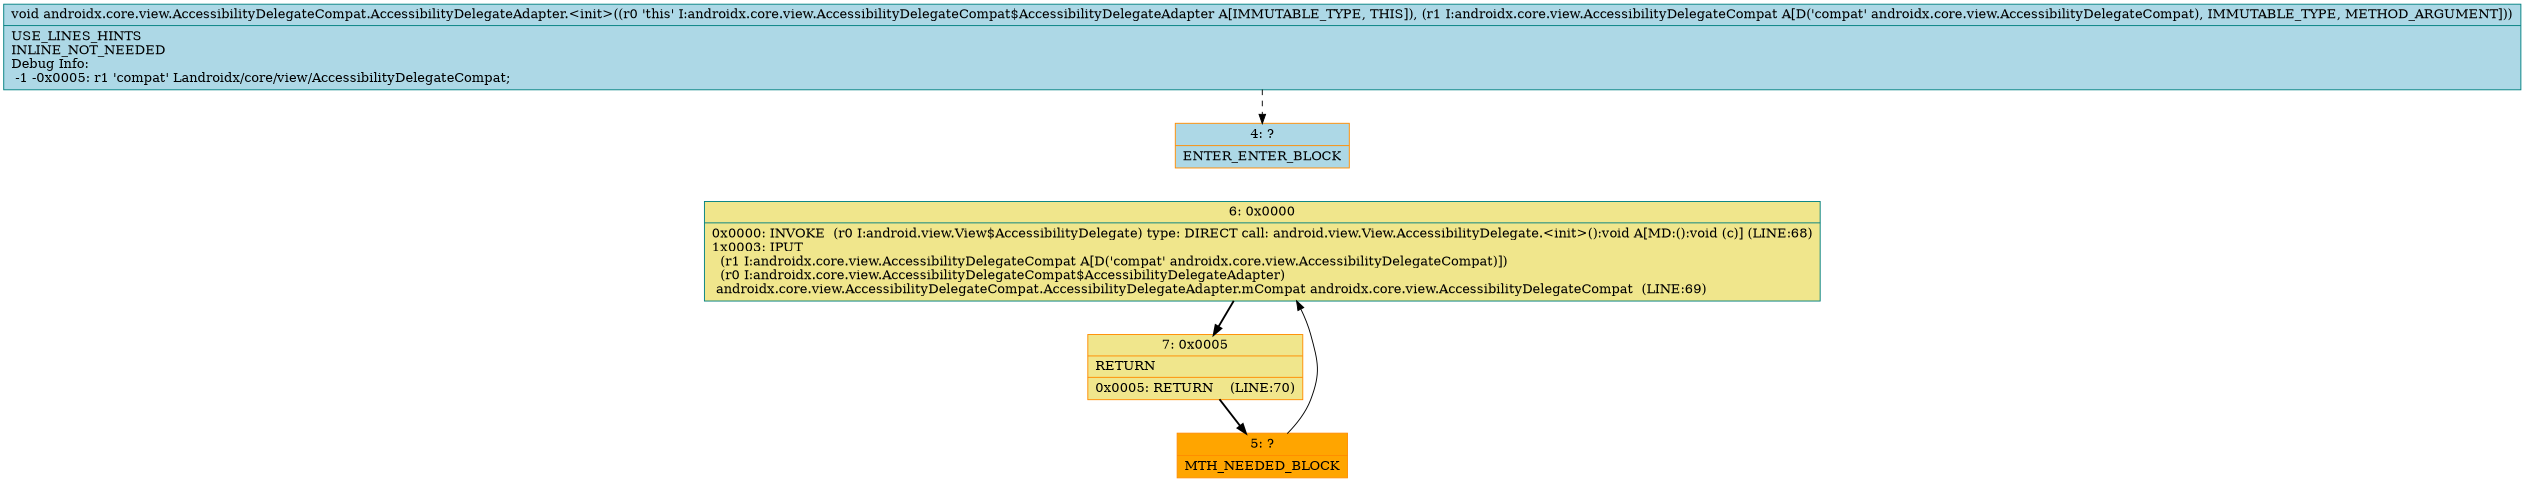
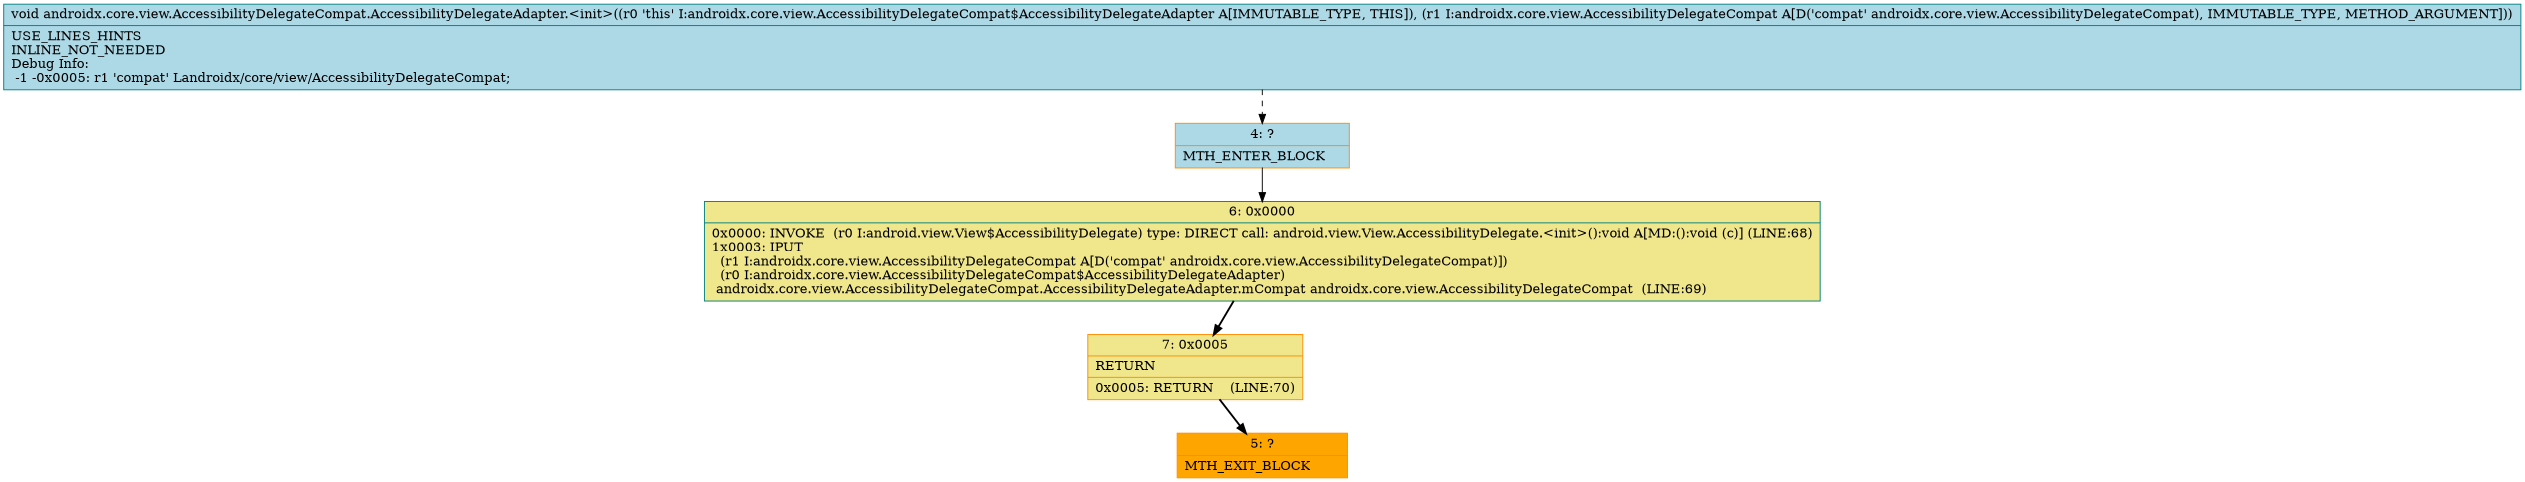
node "4: ?": text "ENTER_ENTER_BLOCK" -> "MTH_ENTER_BLOCK"
edge "5: ?" -> "6: 0x0000": now "4: ?" -> "6: 0x0000"
node "5: ?": text "MTH_NEEDED_BLOCK" -> "MTH_EXIT_BLOCK"
